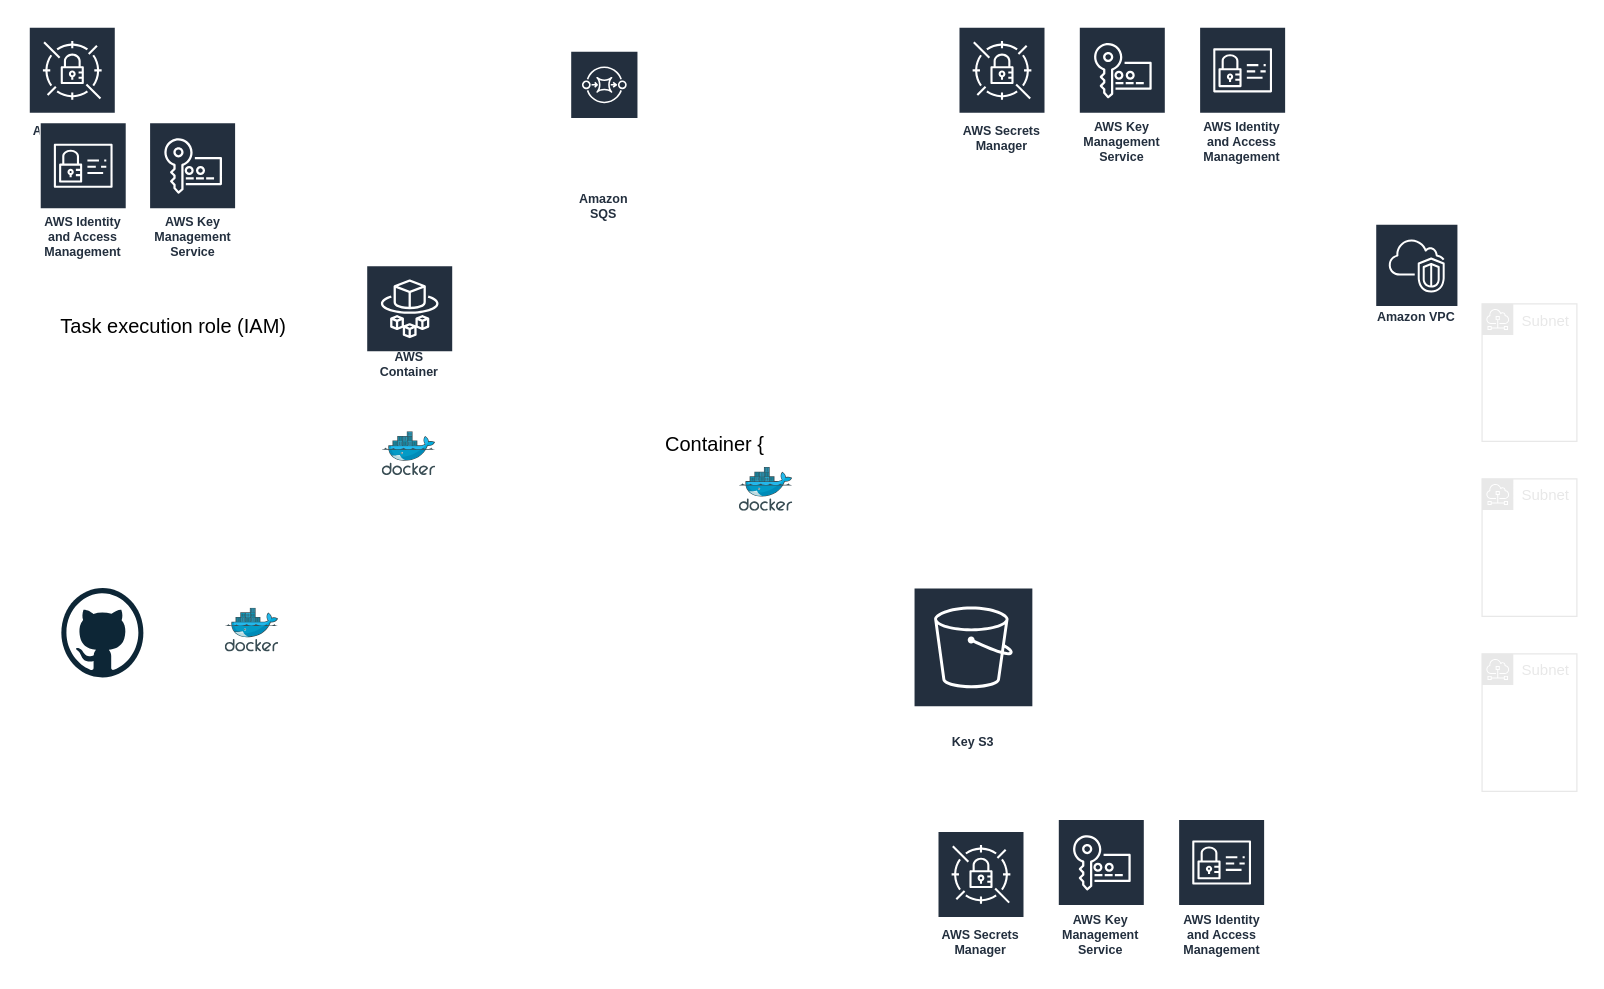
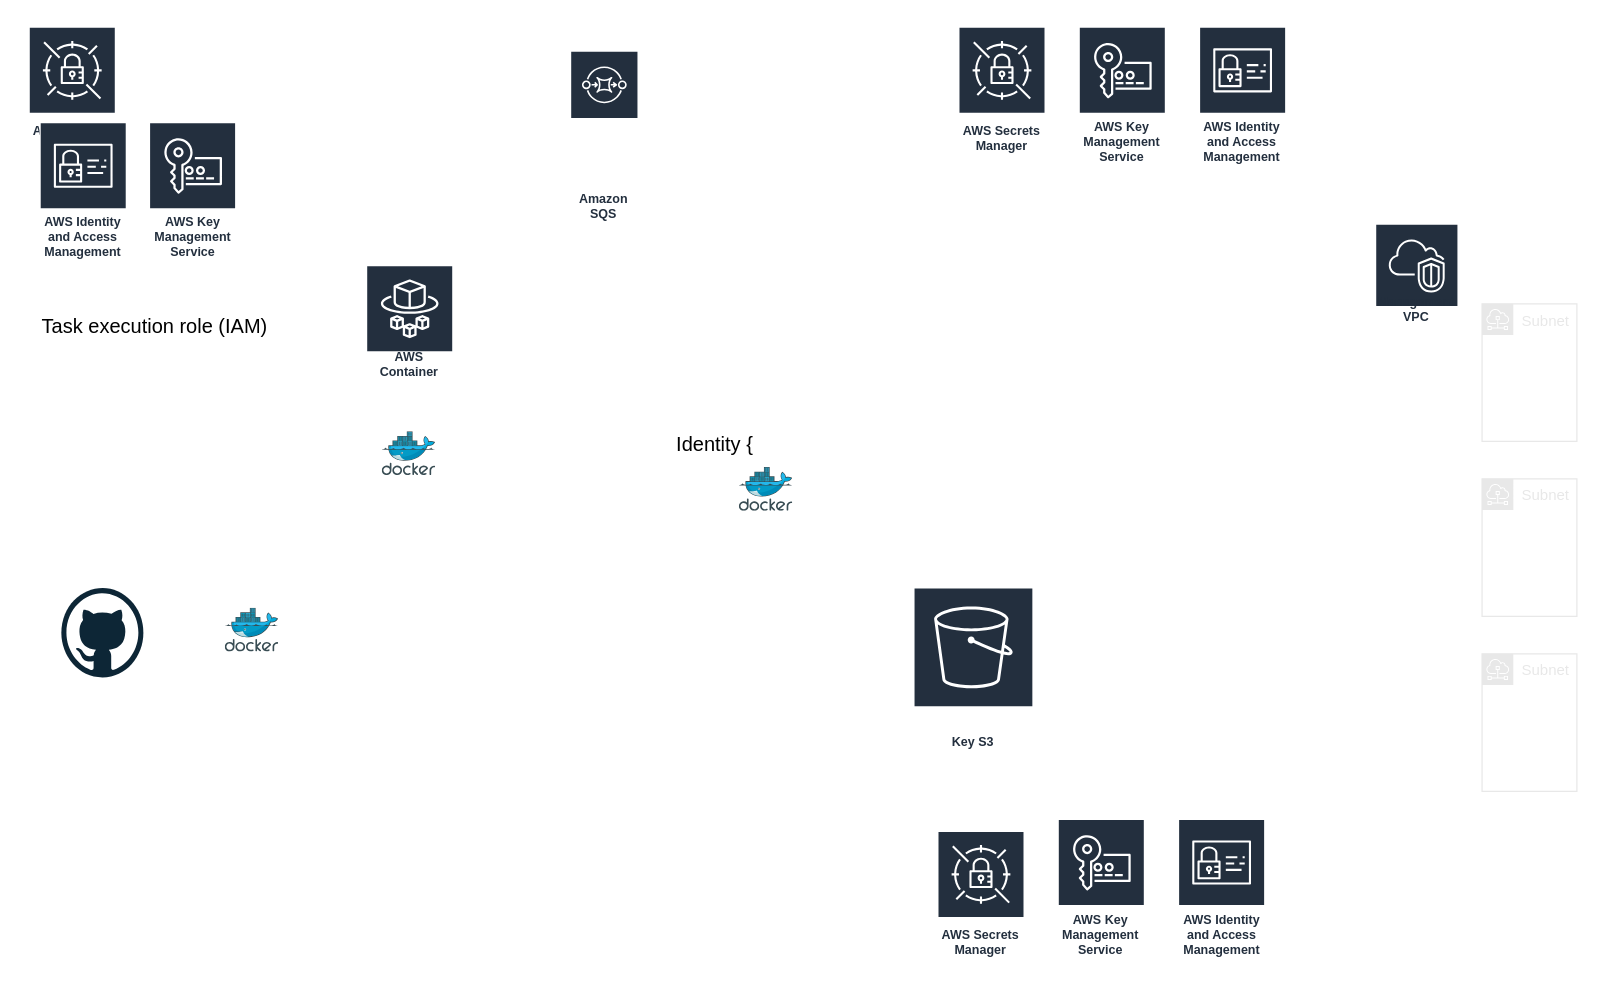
node "Amazon VPC": label "Amazon VPC" -> "Management VPC"
node "Task execution role (IAM)": moved (173, 325) -> (154, 325)
node "Container {": label "Container {" -> "Identity {"
